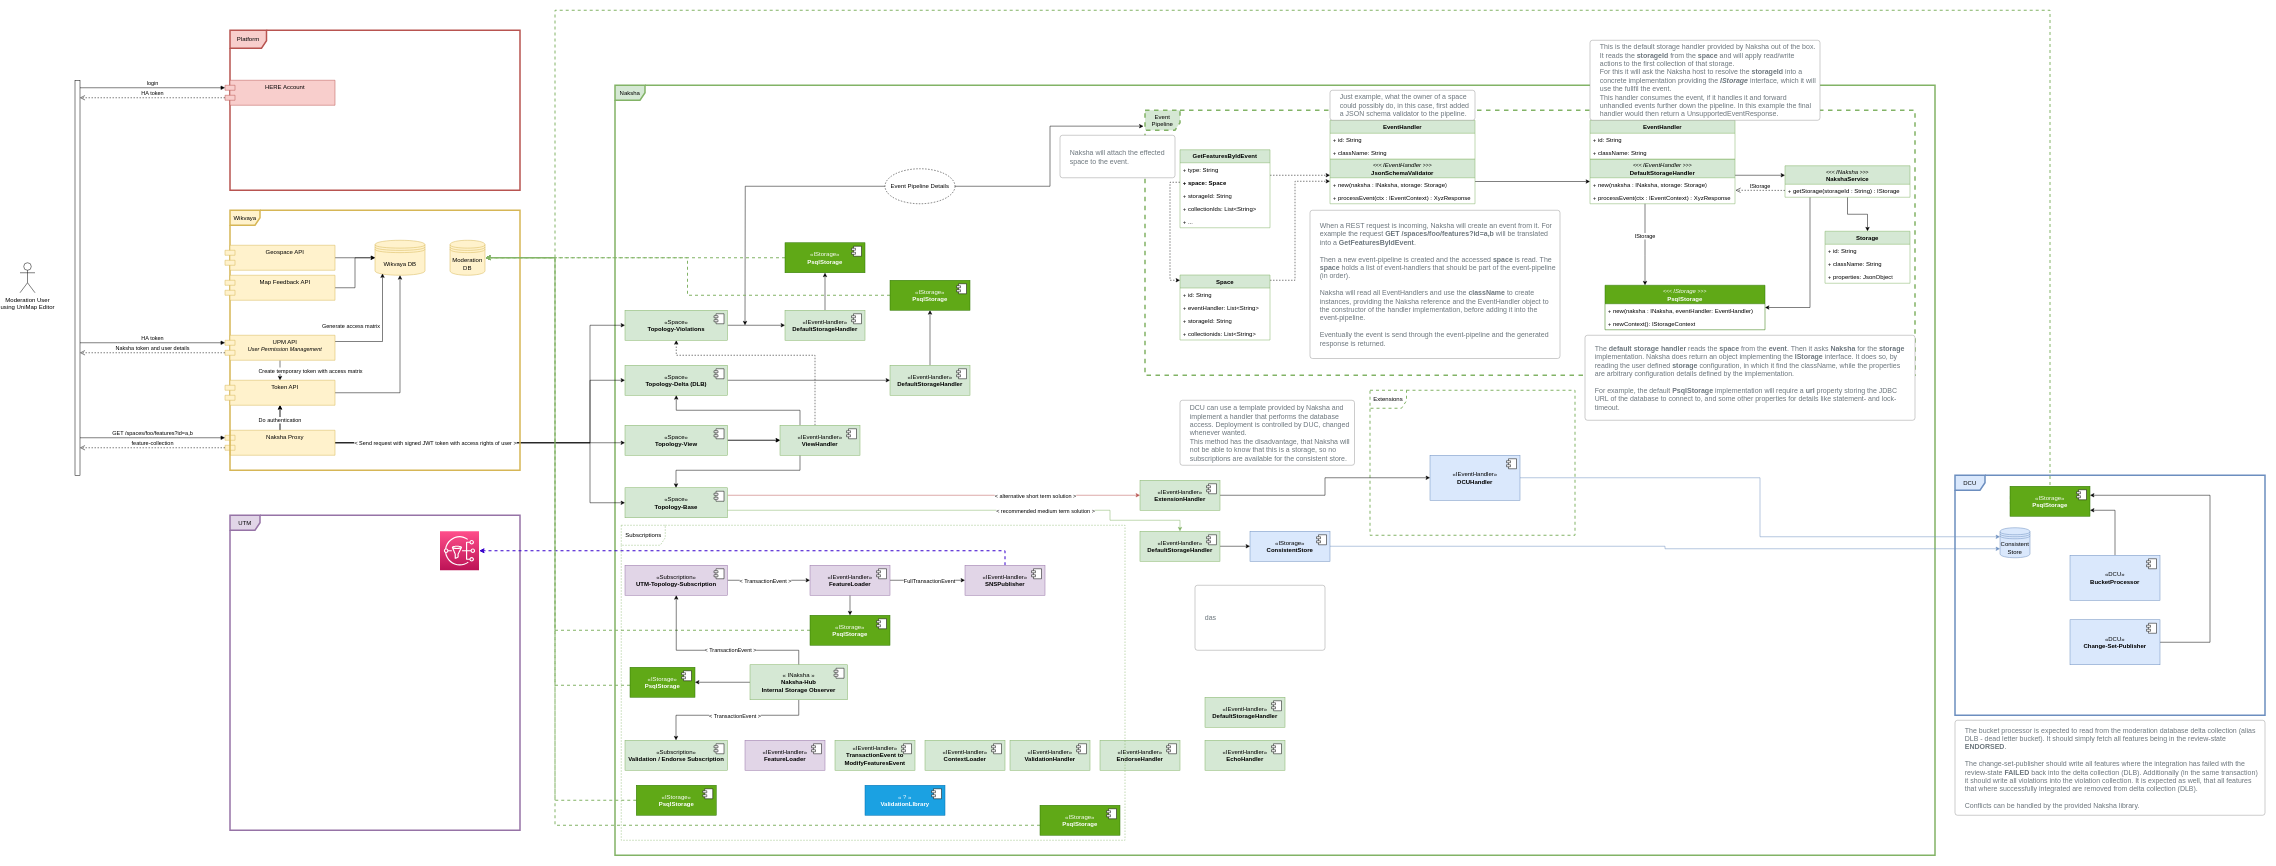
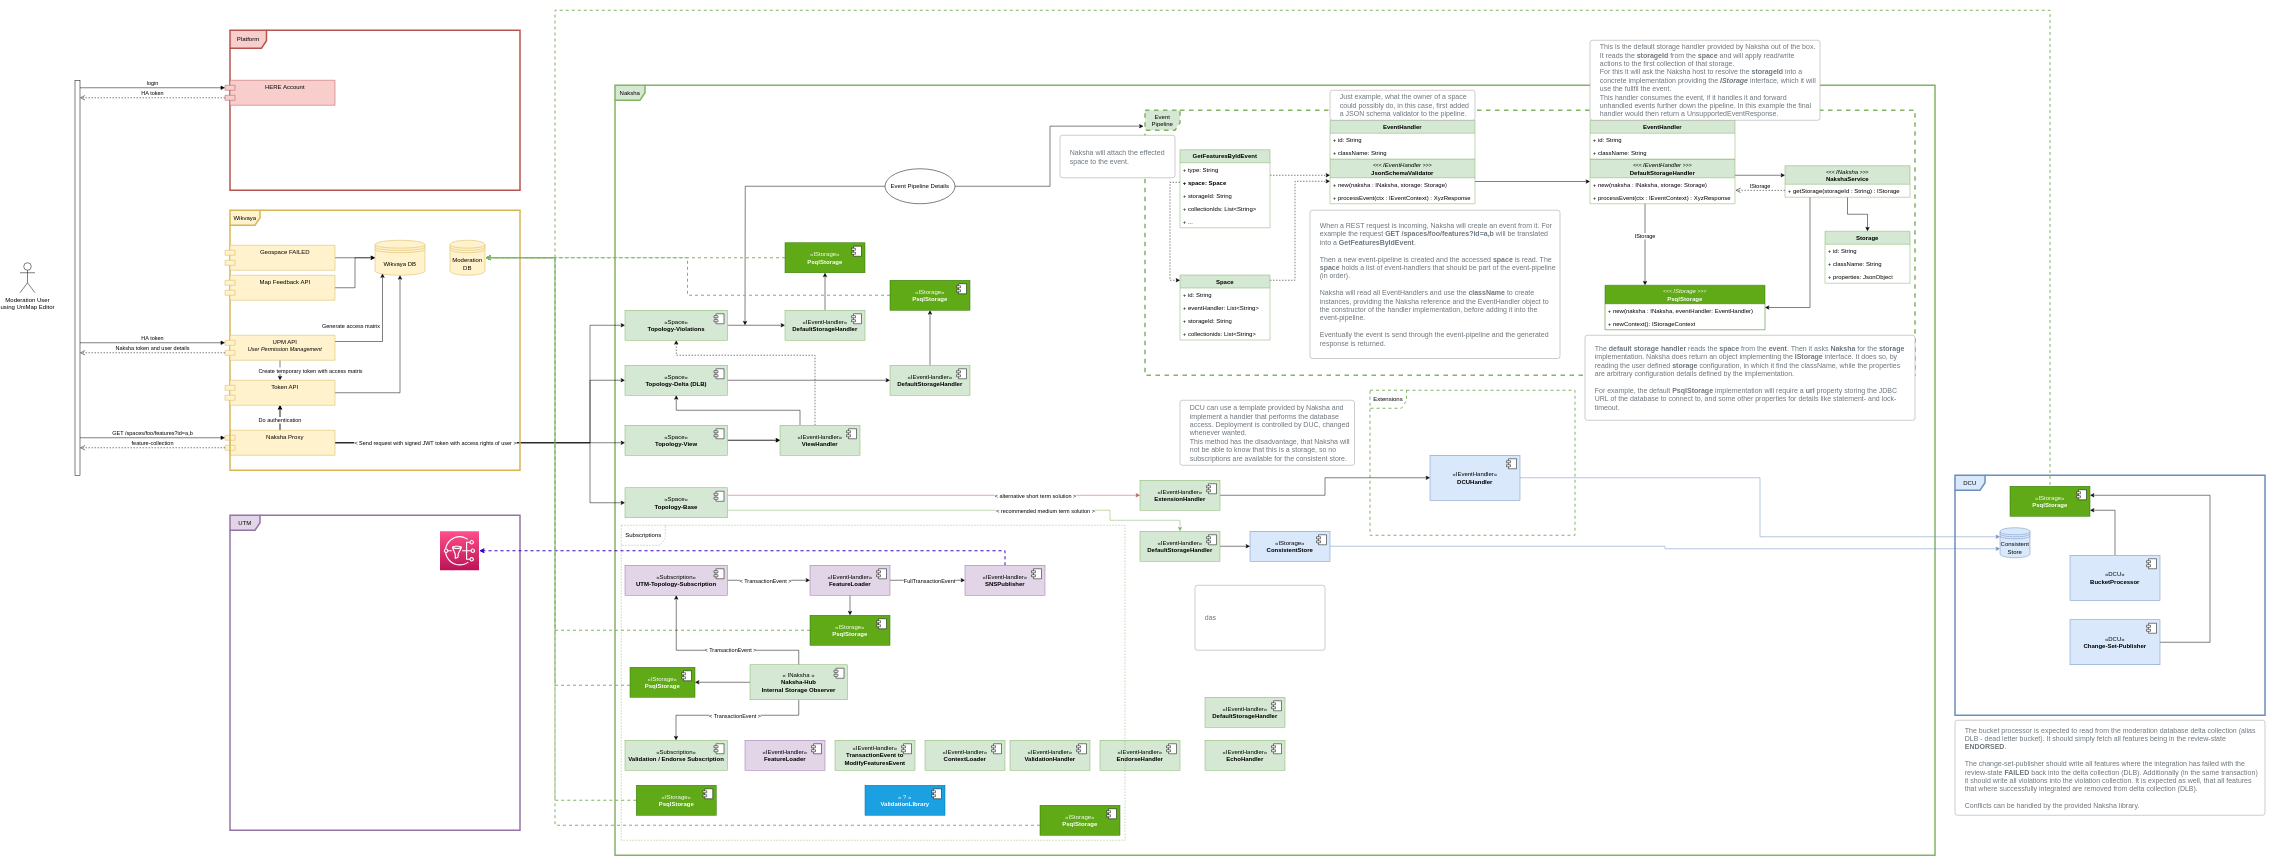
node "Event Pipeline Details": style dashed -> solid
node "Geospace API": label "Geospace API" -> "Geospace FAILED"
edge "«IEventHandler» ViewHandler" -> "«Space» Topology-Base": removed
